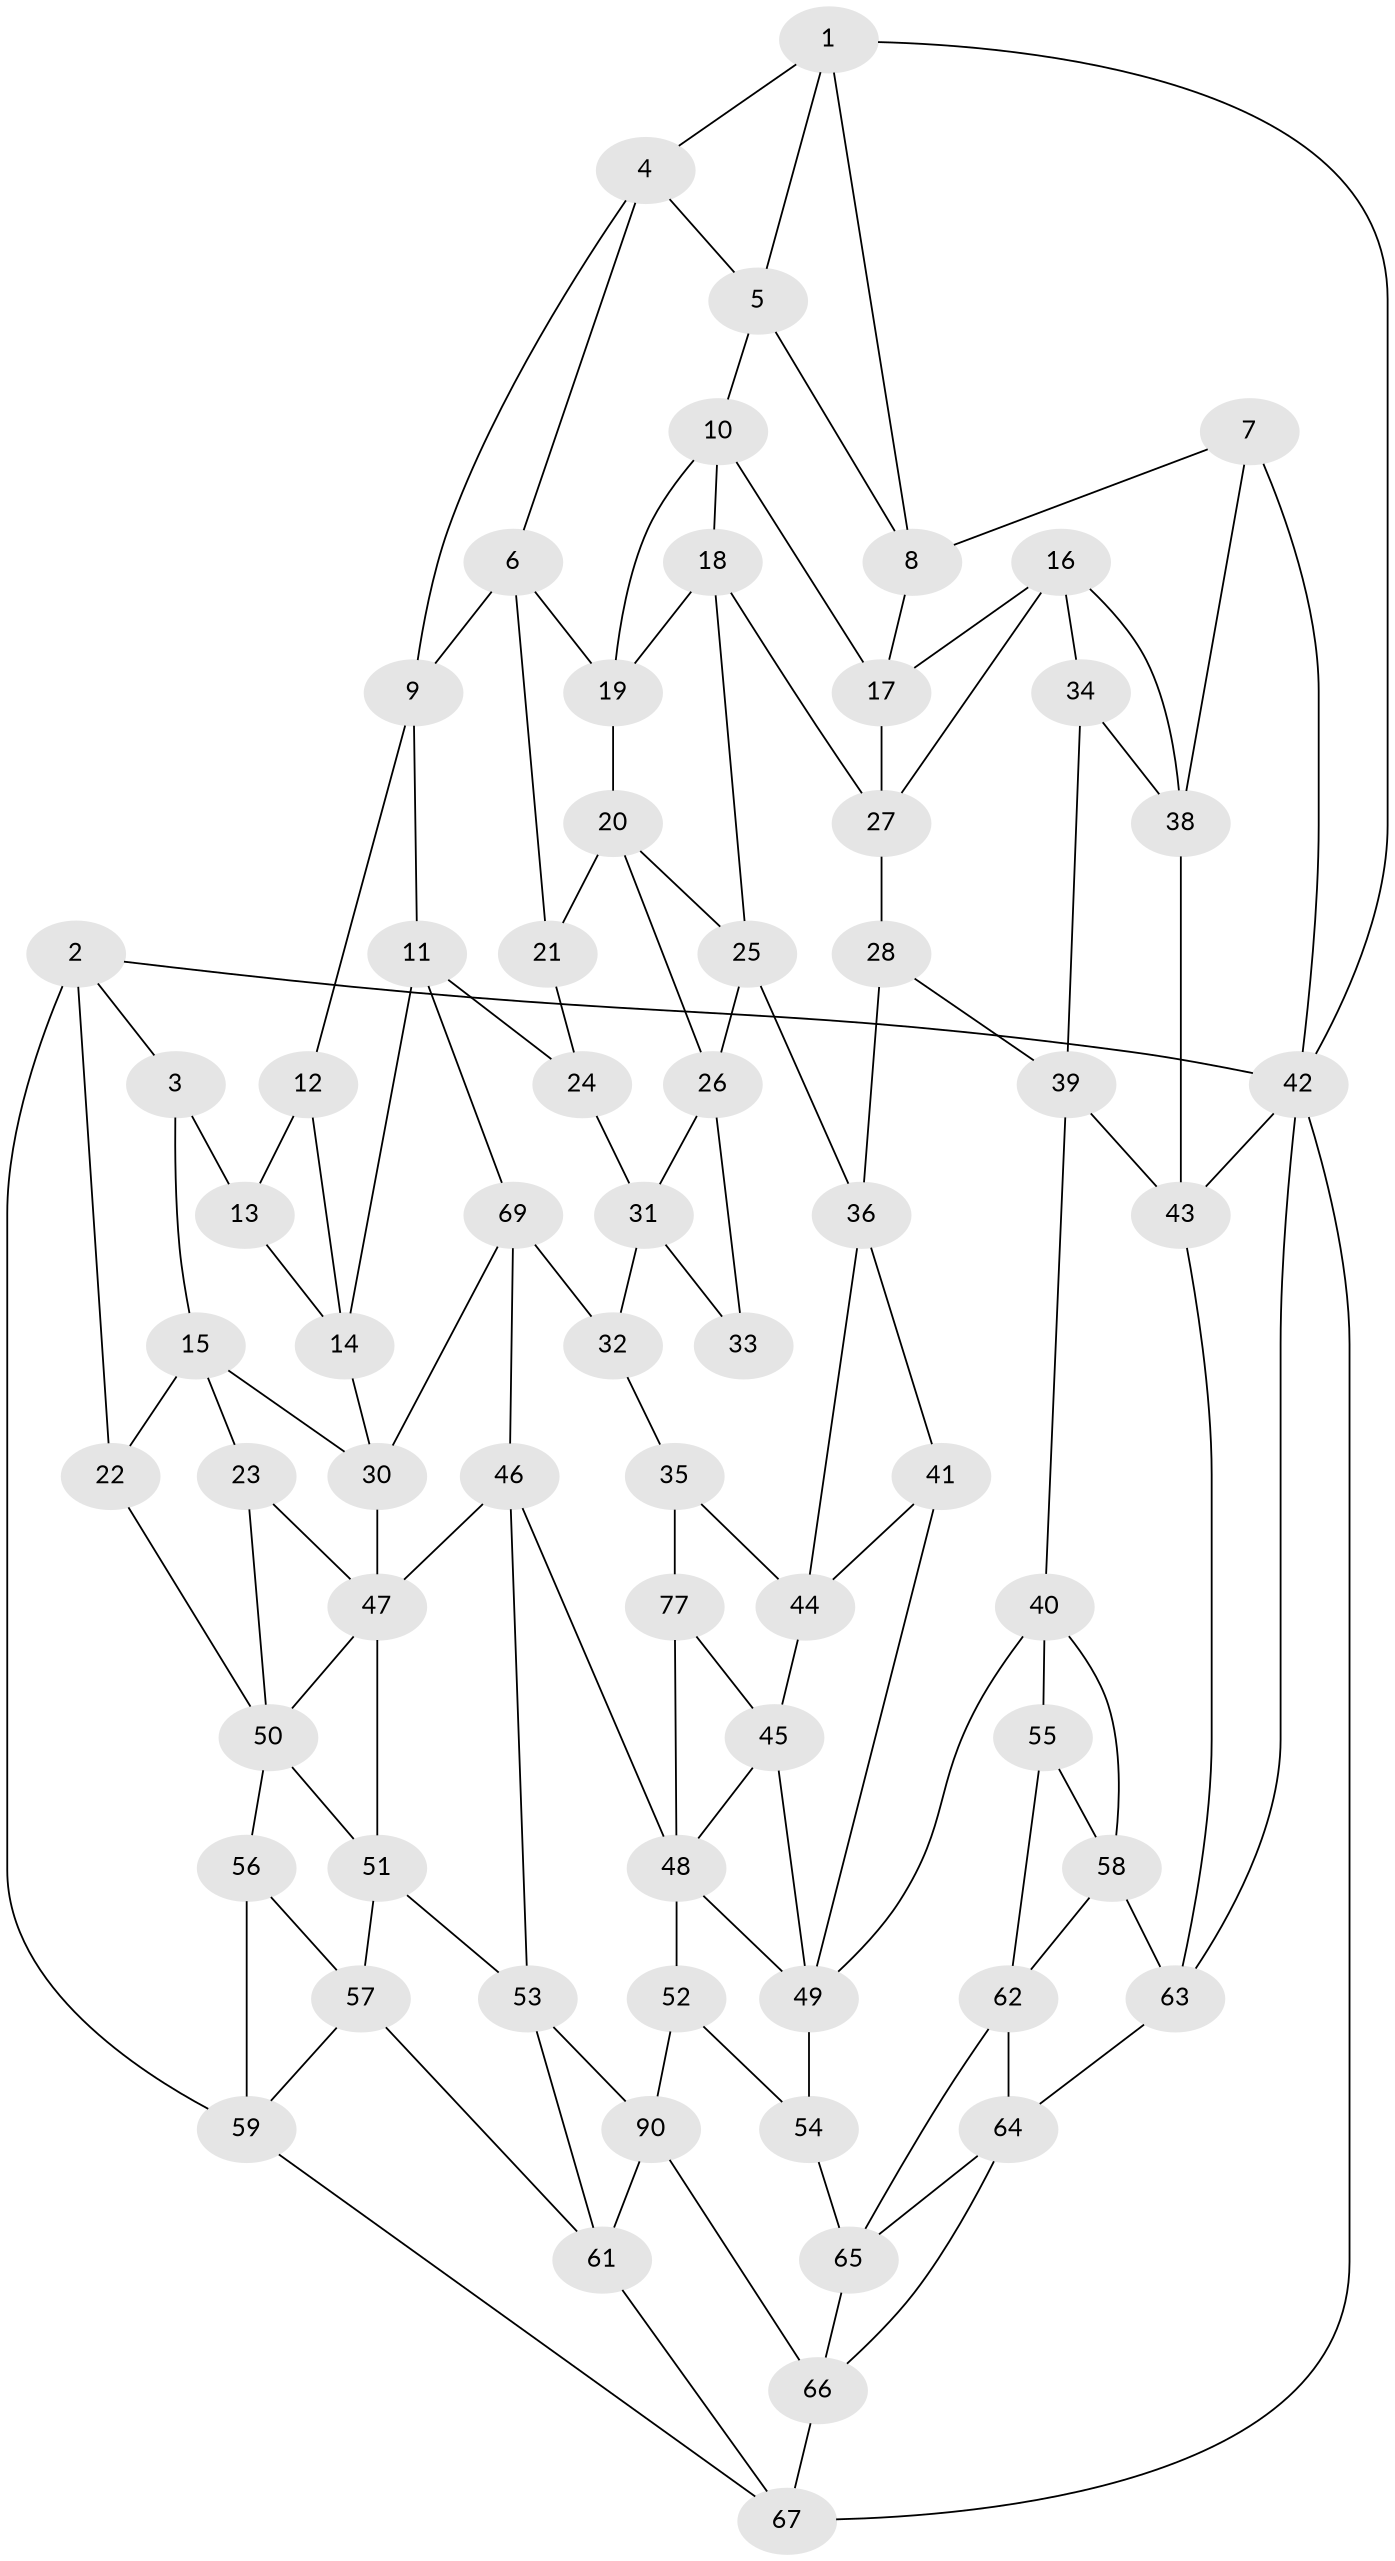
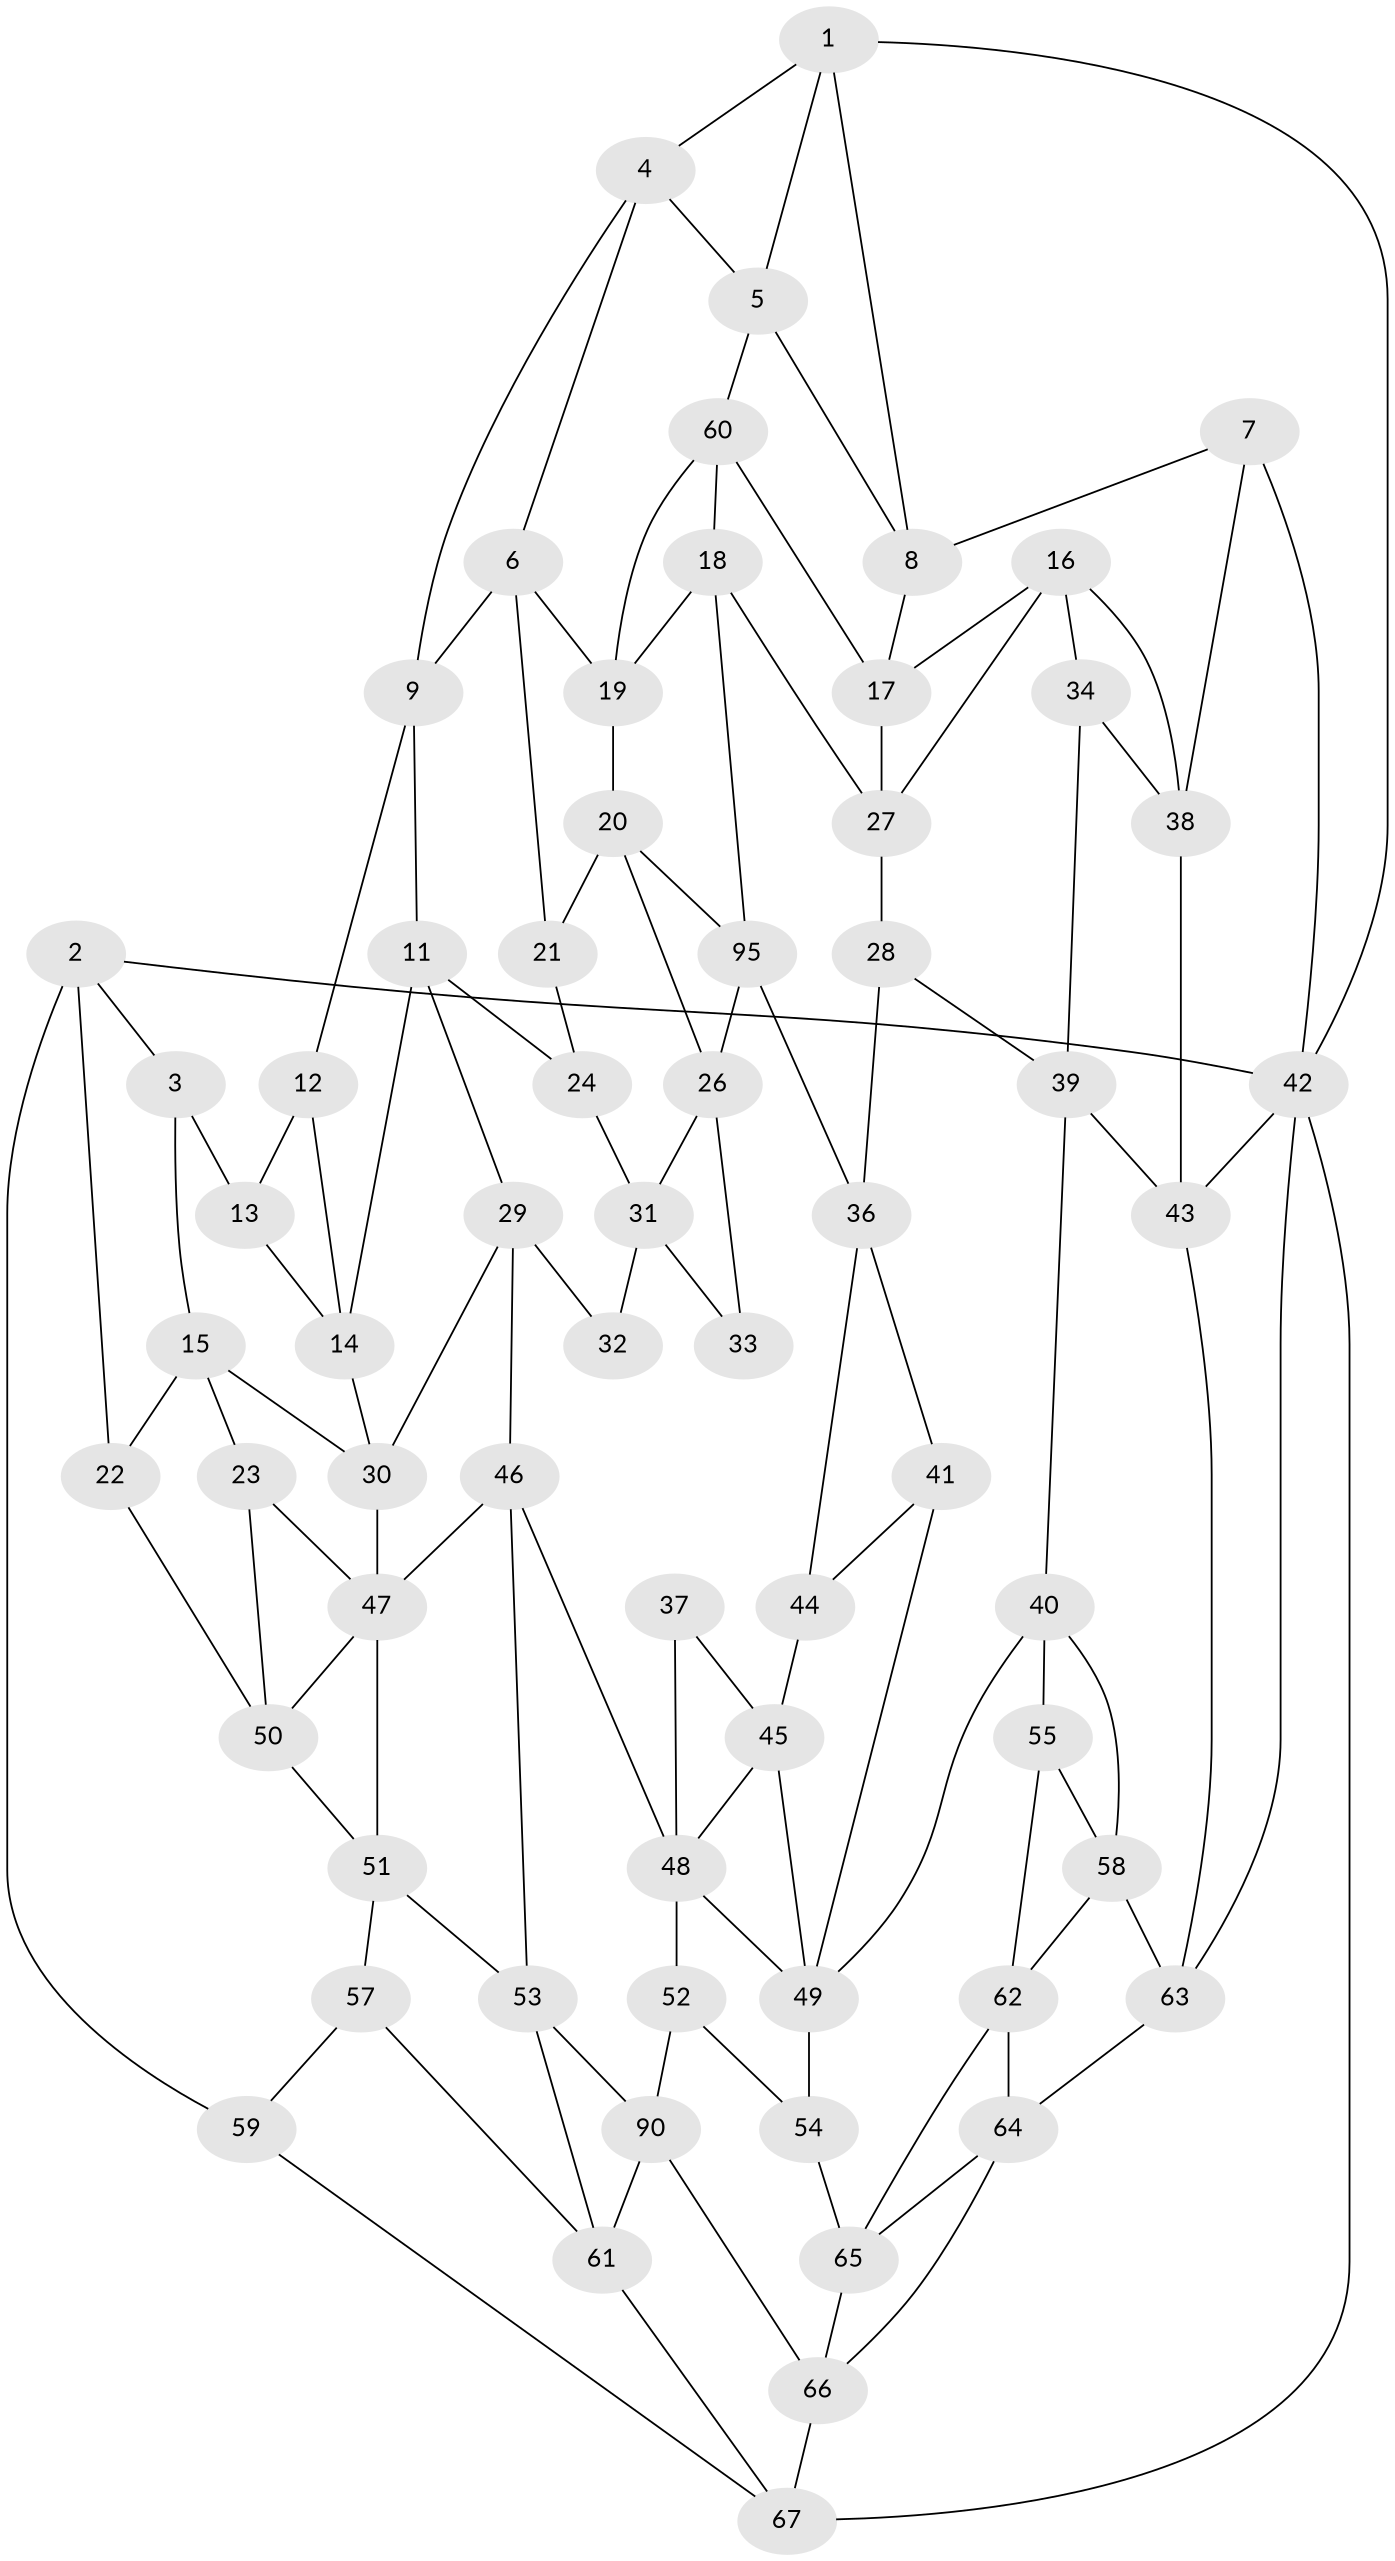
node "10": label "10" -> "60"
node "25": label "25" -> "95"
node "69": label "69" -> "29"
node "35": removed
node "77": label "77" -> "37"
node "56": removed
